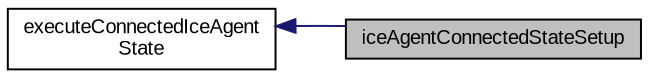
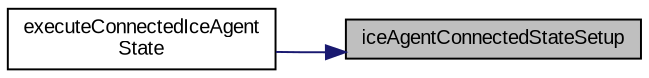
edge "iceAgentConnectedStateSetup" -> "executeConnectedIceAgent State": reversed
